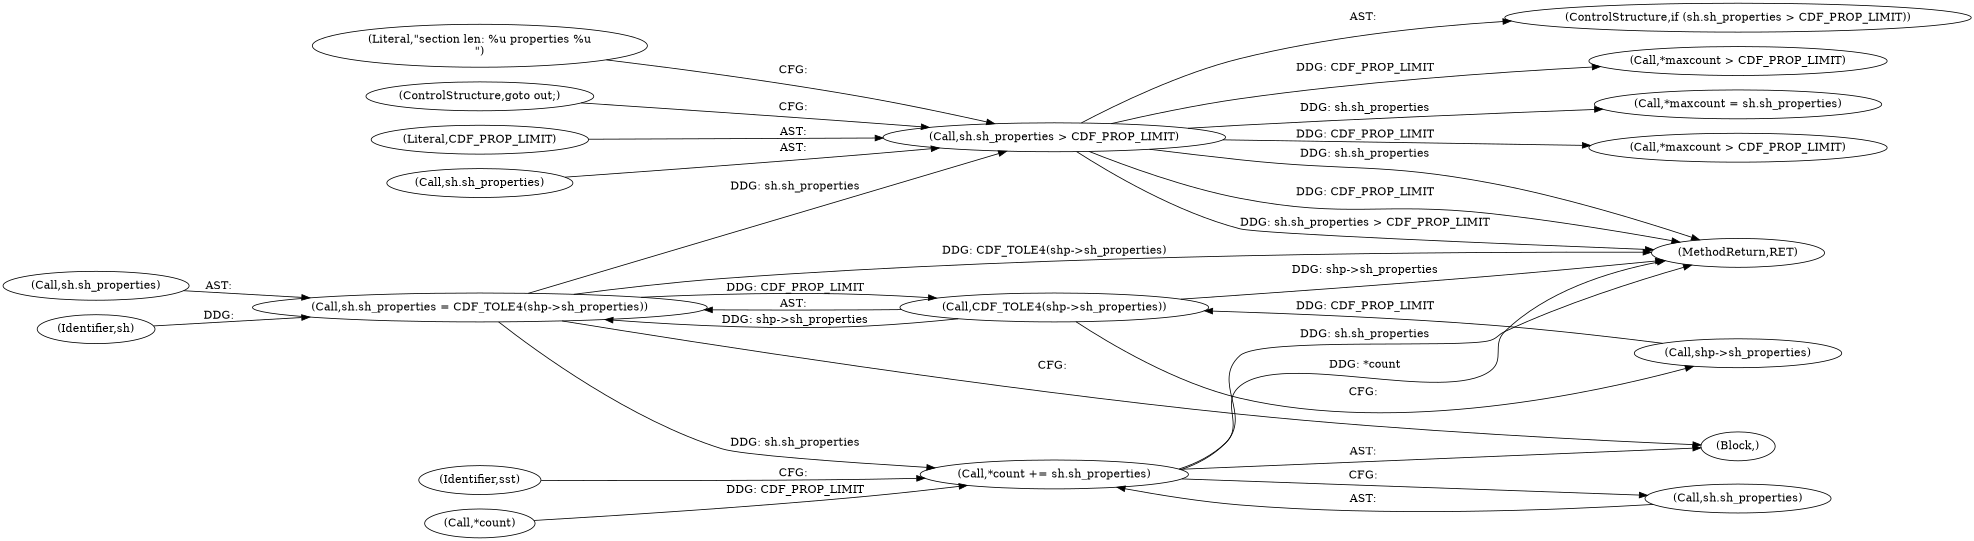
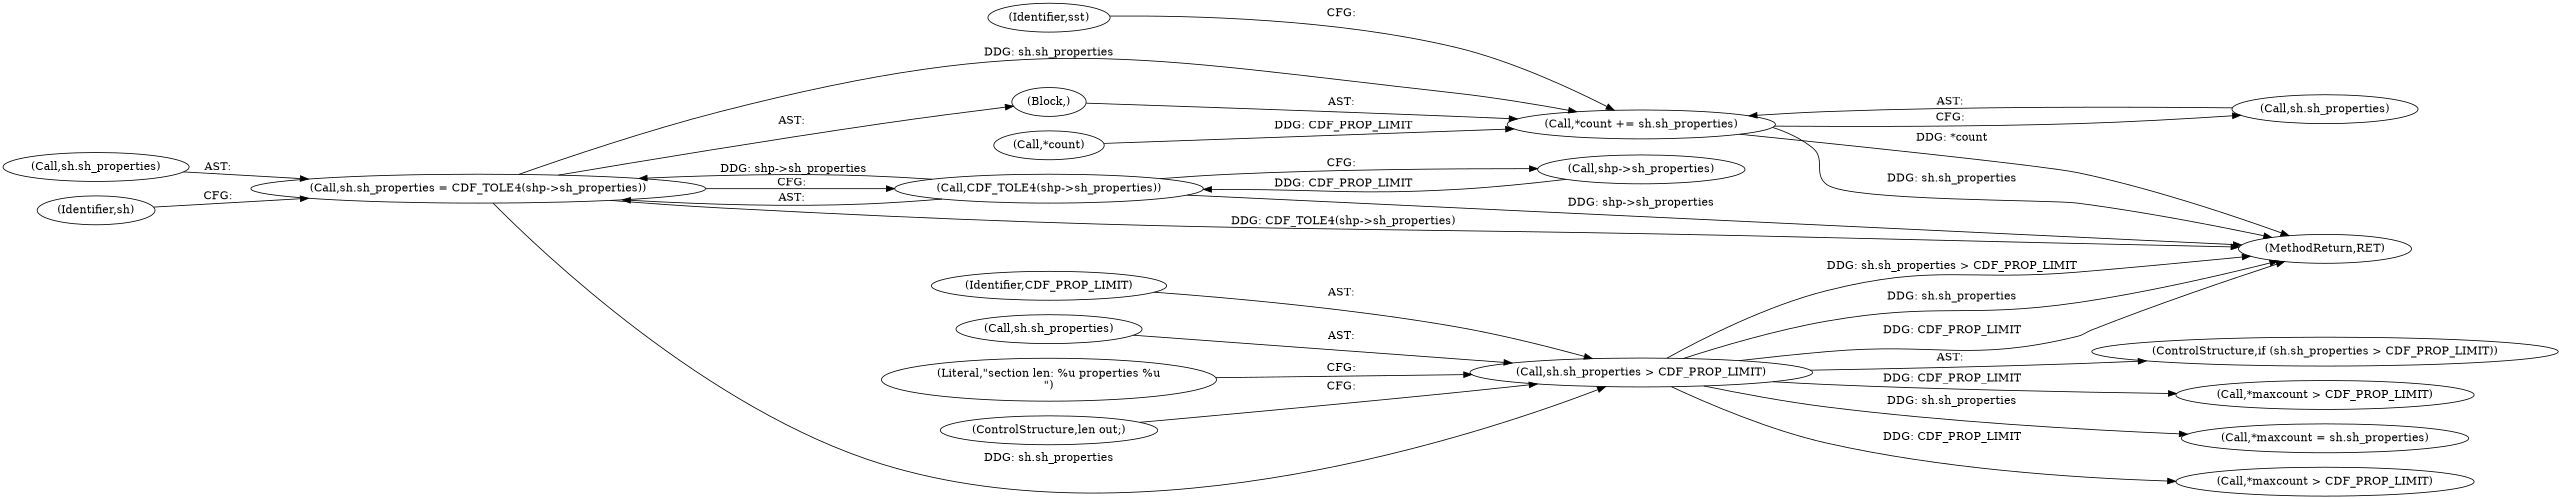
node "(ControlStructure,goto out;)": label "(ControlStructure,goto out;)" -> "(ControlStructure,len out;)"
node "(Literal,CDF_PROP_LIMIT)": label "(Literal,CDF_PROP_LIMIT)" -> "(Identifier,CDF_PROP_LIMIT)"
edge "(Call,sh.sh_properties = CDF_TOLE4(shp->sh_properties))" -> "(Call,CDF_TOLE4(shp->sh_properties))": label "DDG: CDF_PROP_LIMIT" -> "CFG: "
edge "(Identifier,sh)" -> "(Call,sh.sh_properties = CDF_TOLE4(shp->sh_properties))": label "DDG: " -> "CFG: "
edge "(Call,sh.sh_properties = CDF_TOLE4(shp->sh_properties))" -> "(Block,)": label "CFG: " -> "AST: "
edge "(Call,*count += sh.sh_properties)" -> "(Block,)": reversed
